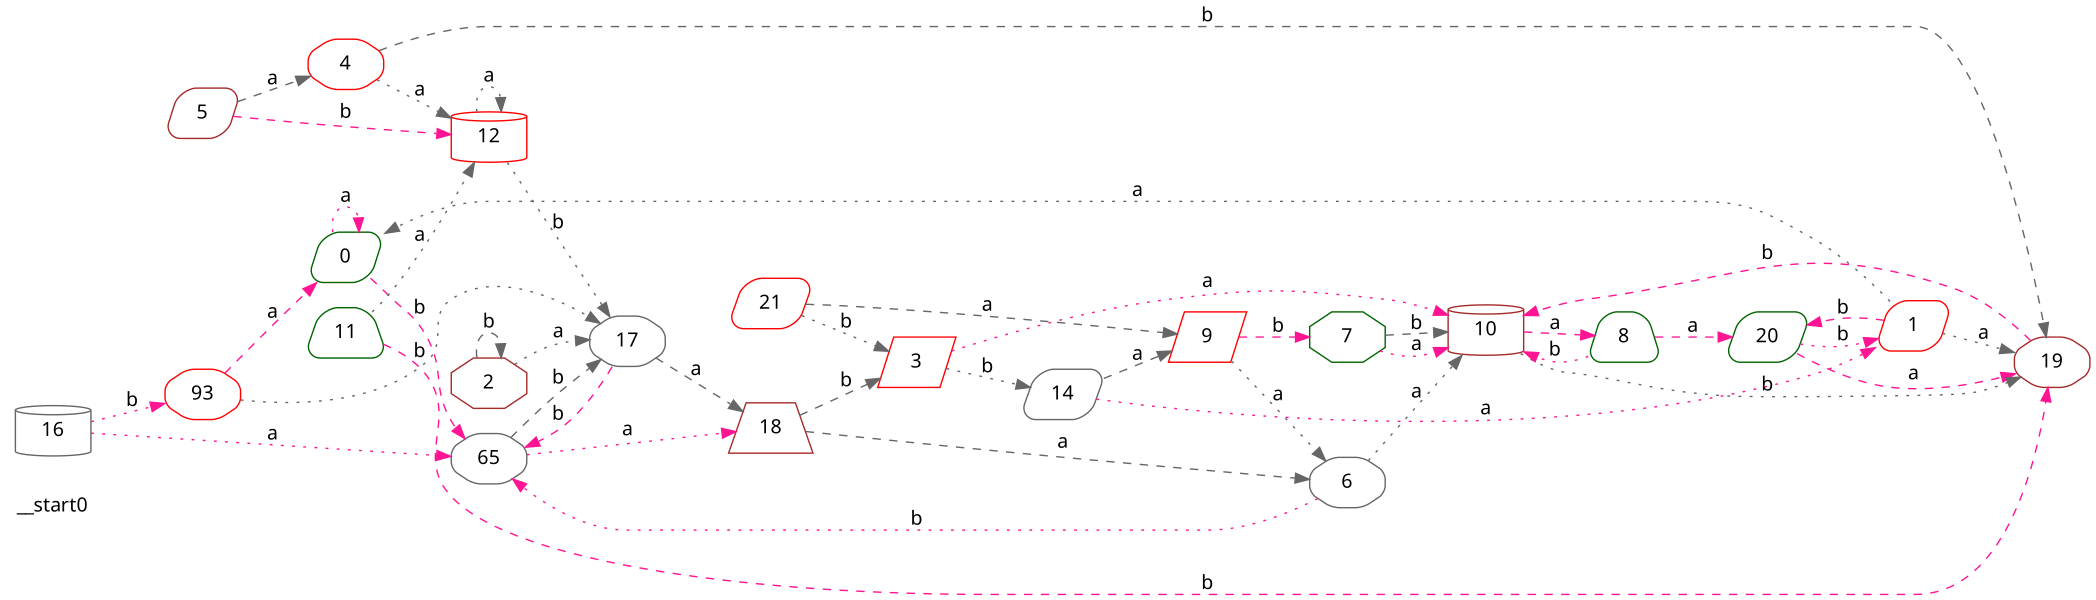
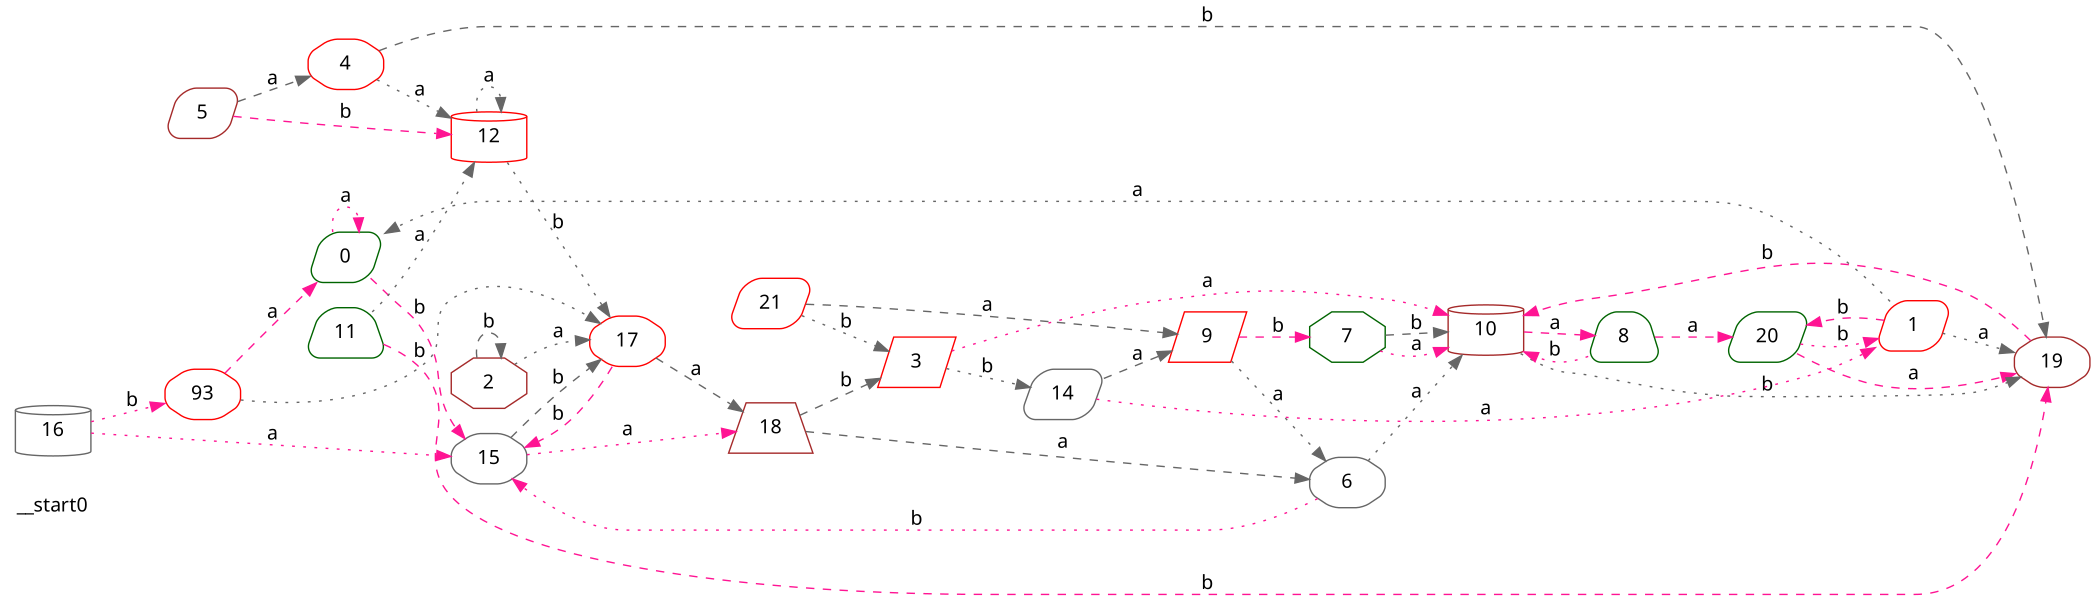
node "17": color gray40 -> red
node "65": label "65" -> "15"
